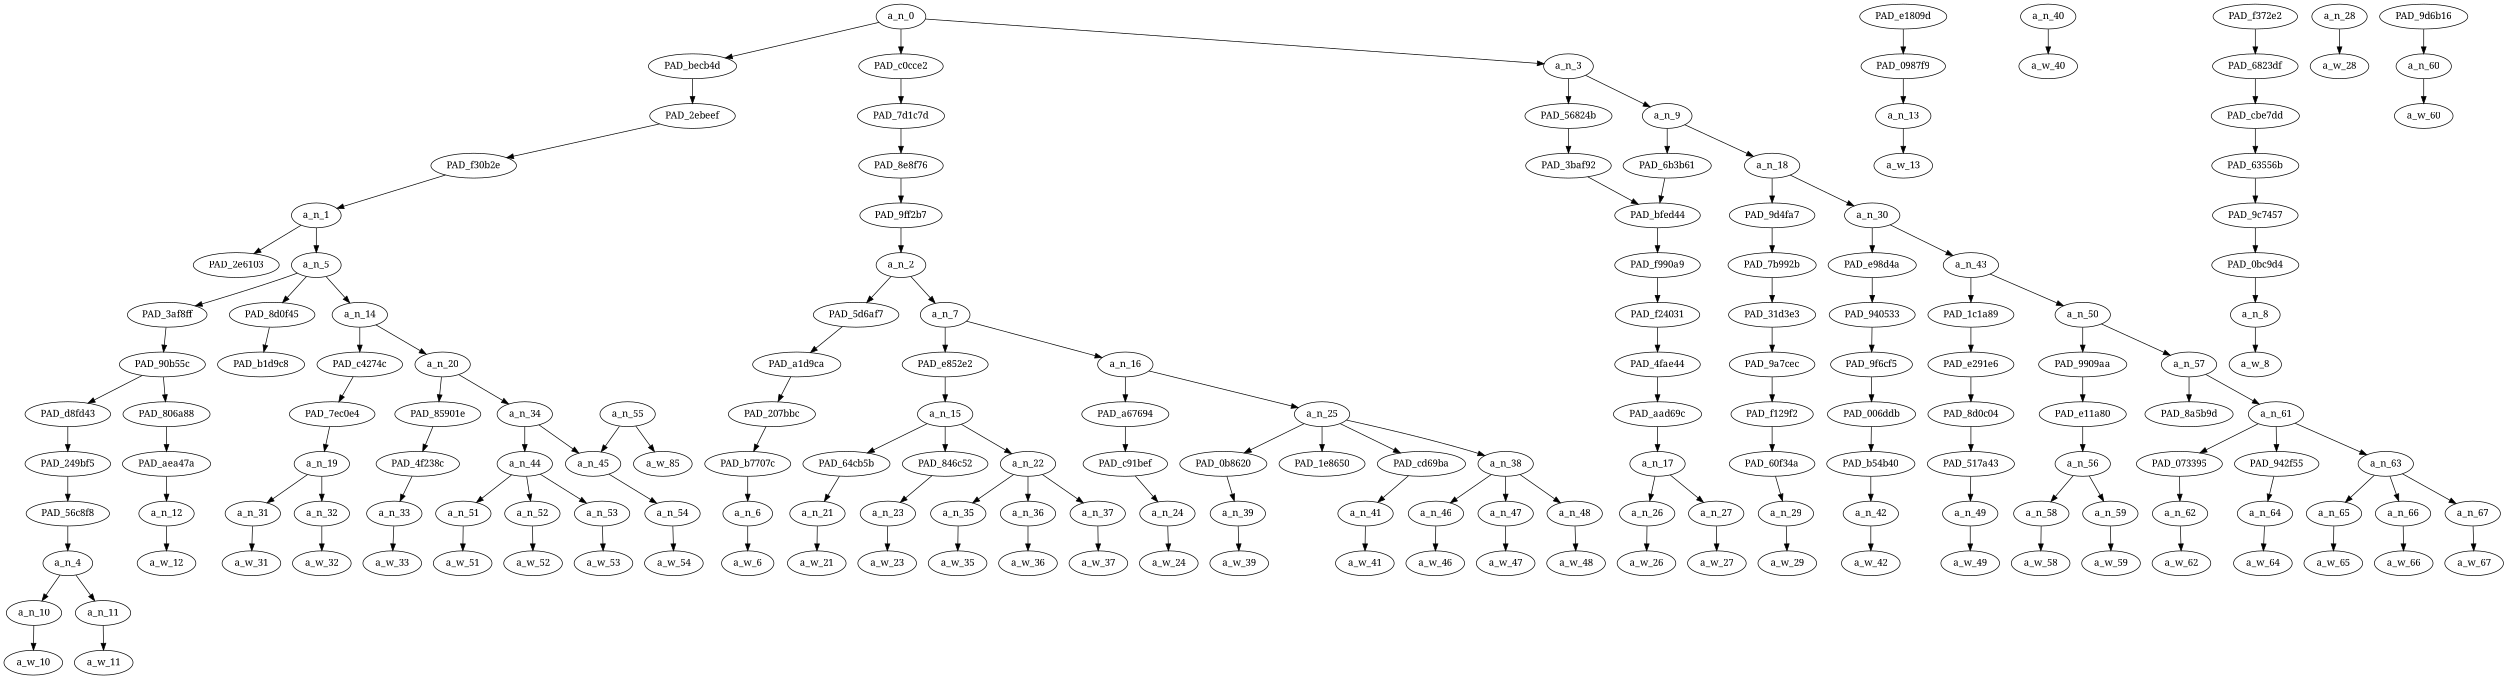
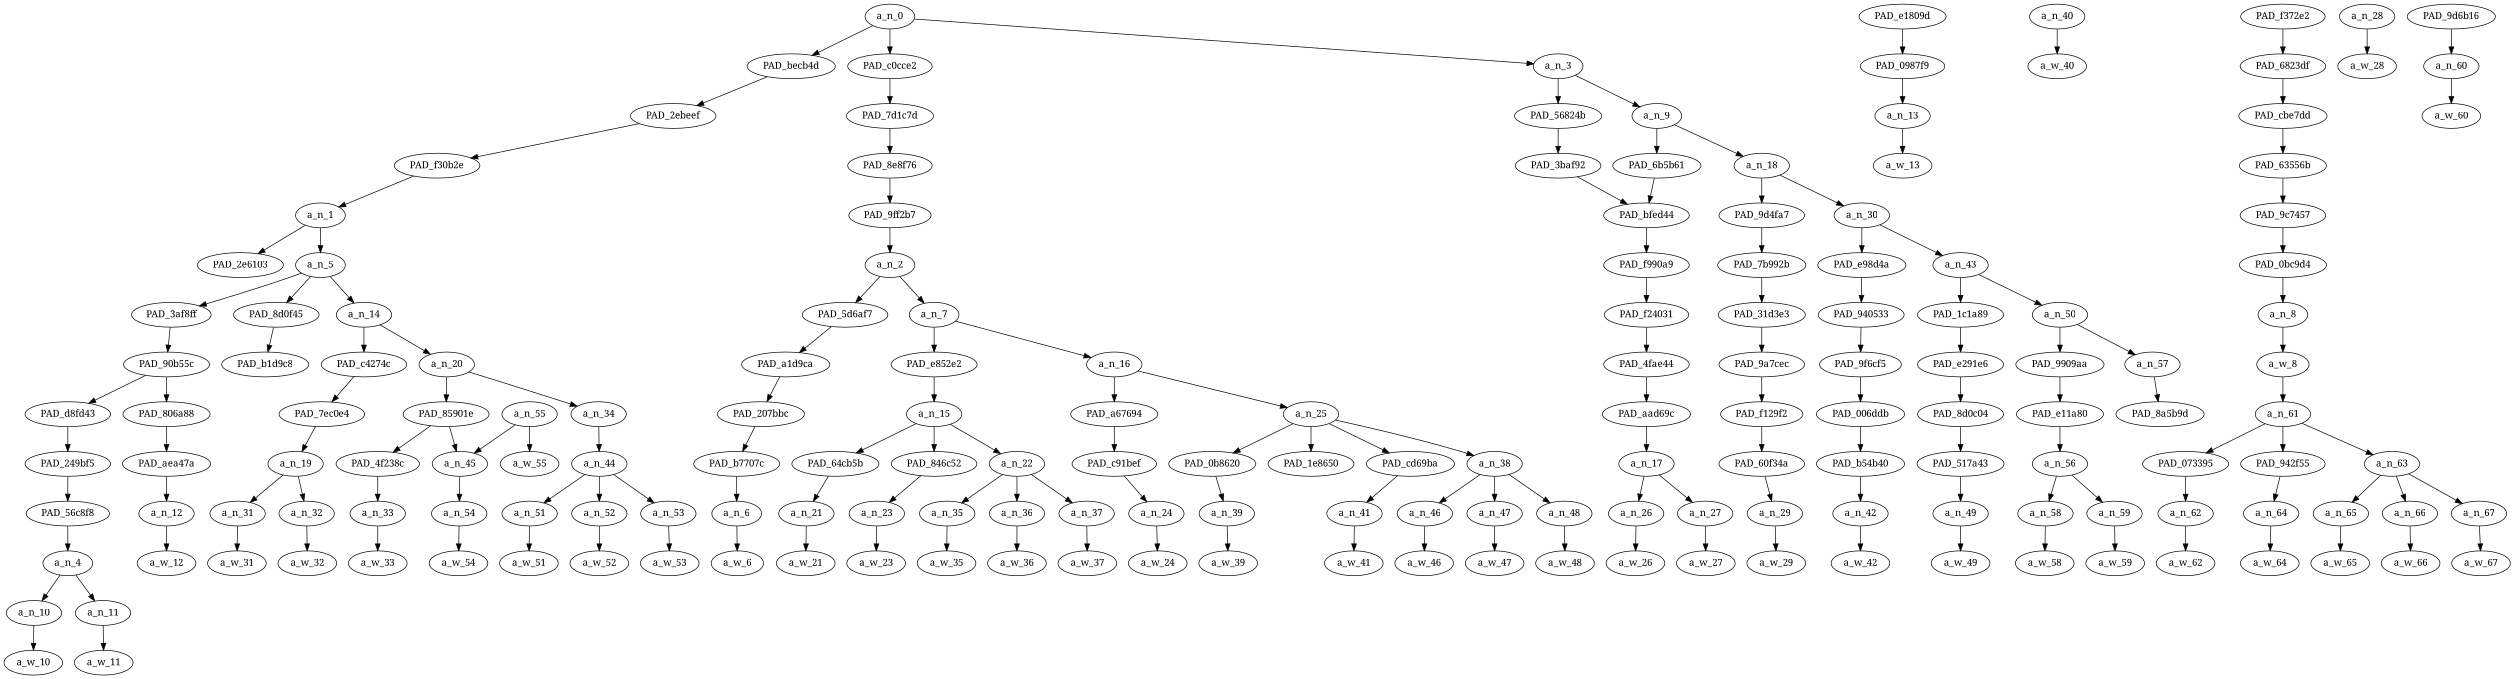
node "PAD_6b3b61": label "PAD_6b3b61" -> "PAD_6b5b61"
edge "a_n_57" -> "a_n_61": now "a_w_8" -> "a_n_61"
edge "a_n_34" -> "a_n_45": now "PAD_85901e" -> "a_n_45"
node "a_w_85": label "a_w_85" -> "a_w_55"
